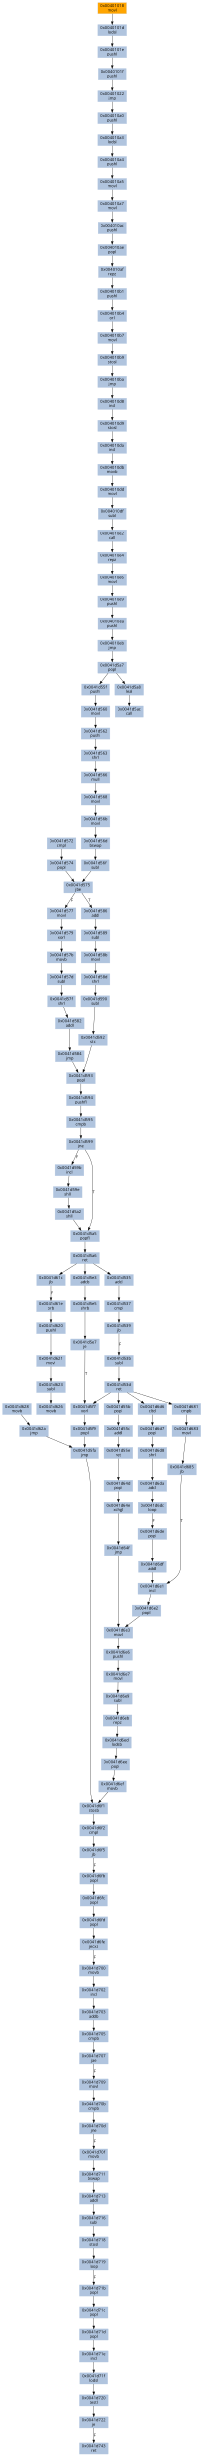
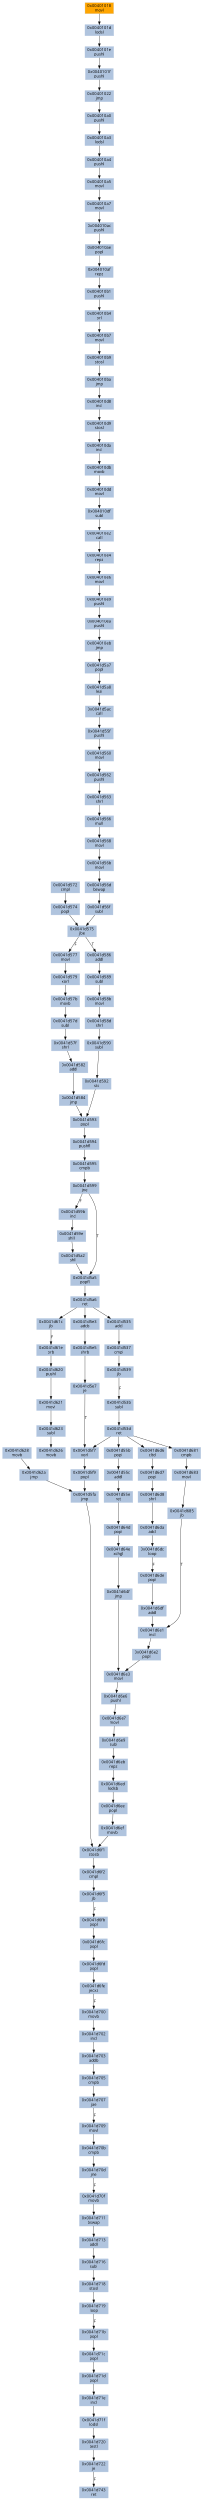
edge "0x0041d5a7 popl" -> "0x0041d55f pushl": now "0x0041d5ac call" -> "0x0041d55f pushl"
